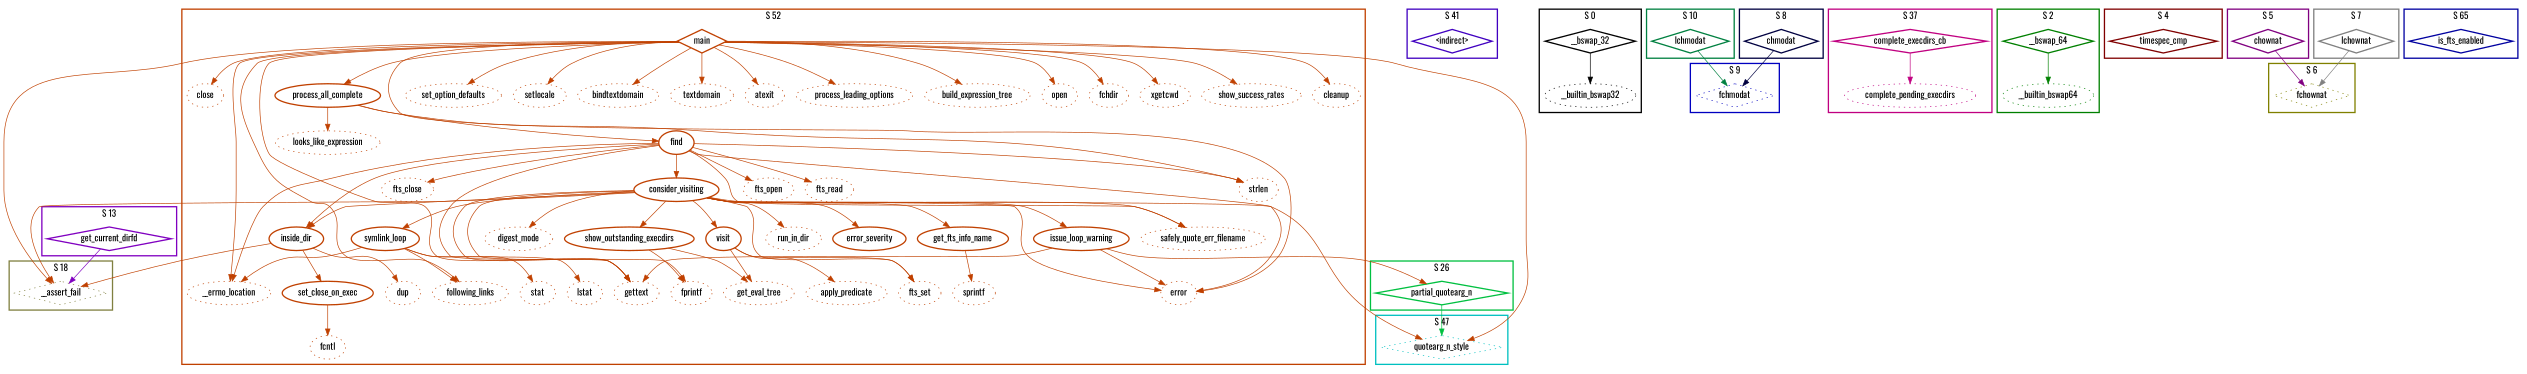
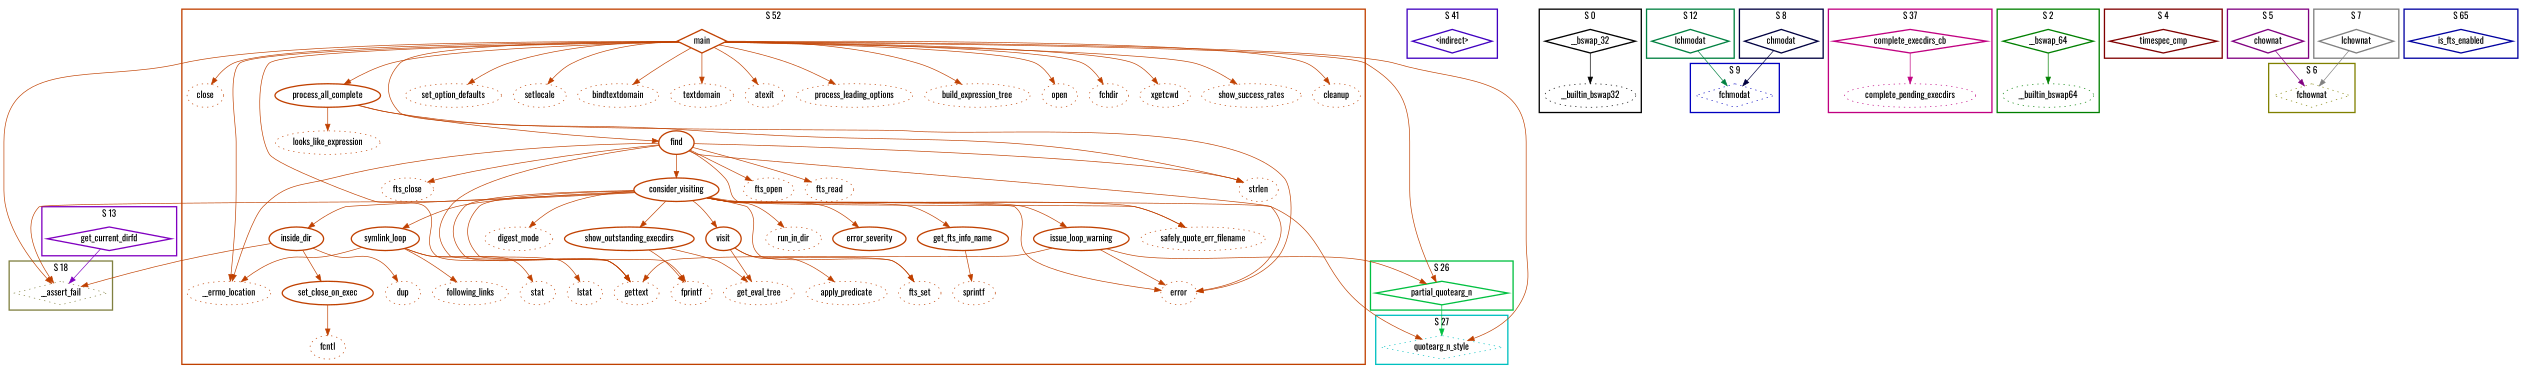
cluster "S 10": label "S 10" -> "S 12"
edge "main" -> "following_links": now "main" -> "partial_quotearg_n"
edge "find" -> "inside_dir": removed
cluster "S 47": label "S 47" -> "S 27"
